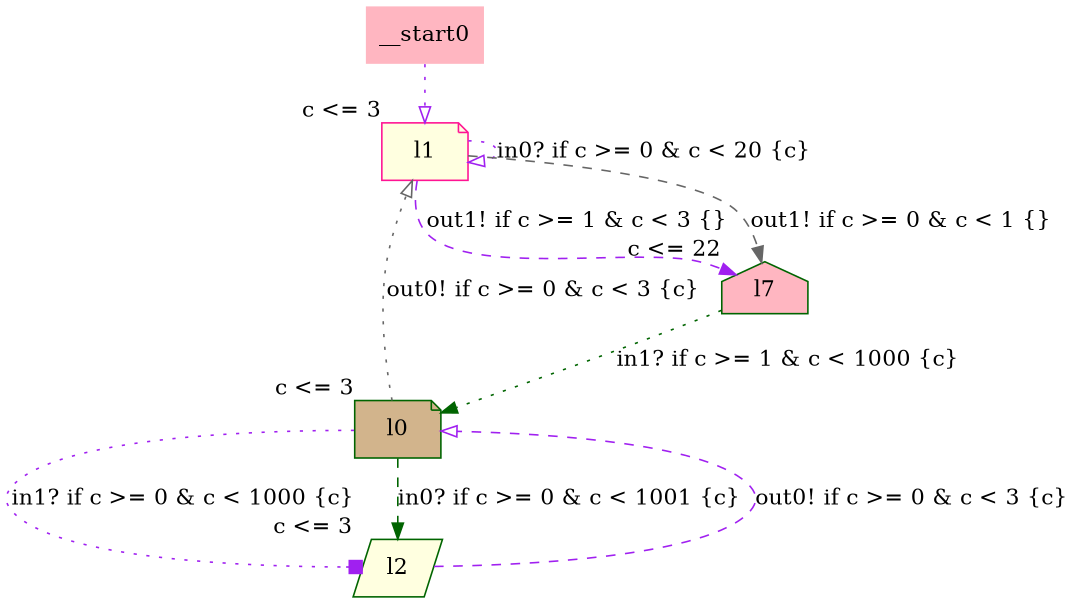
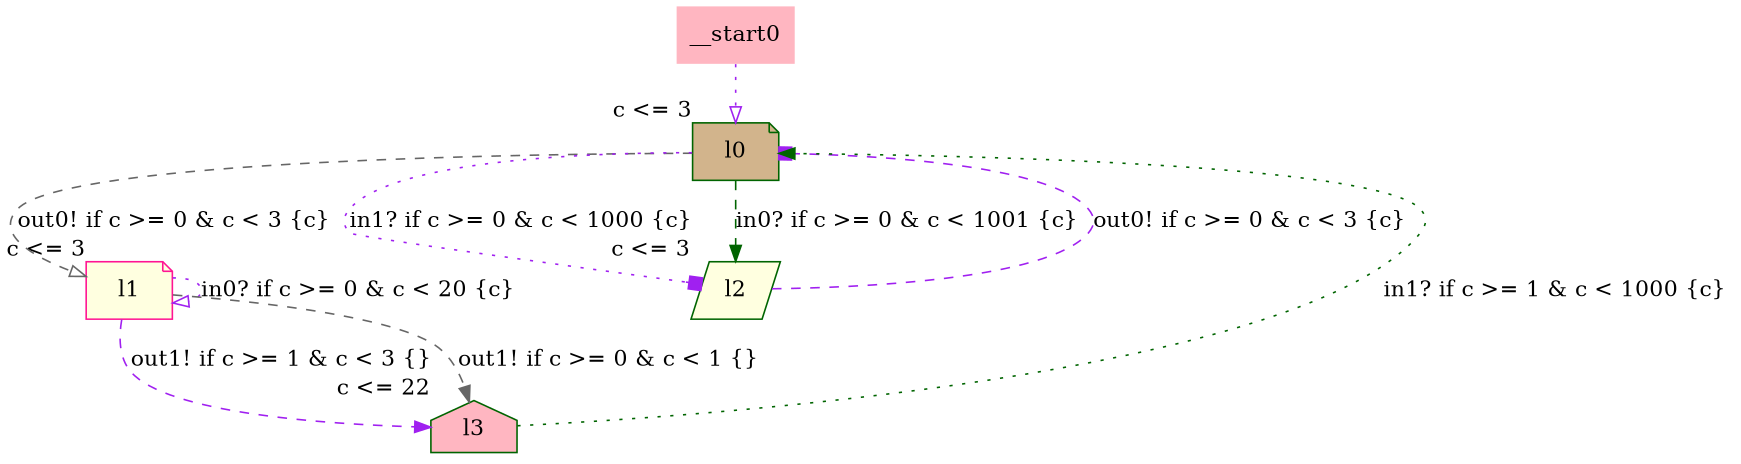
edge "__start0" -> "l1 c <= 3": now "__start0" -> "l0 c <= 3"
node "l7 c <= 22": label "l7 c <= 22" -> "l3 c <= 22"
edge "l0 c <= 3" -> "l1 c <= 3": style dotted -> dashed
edge "l2 c <= 3" -> "l0 c <= 3": arrowhead onormal -> box
